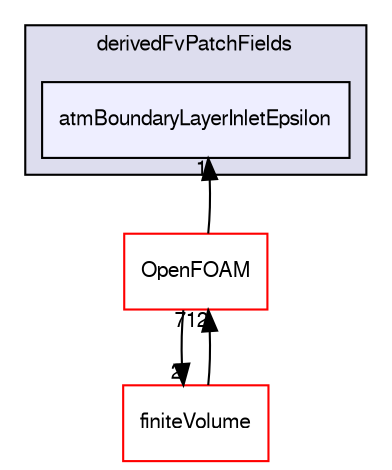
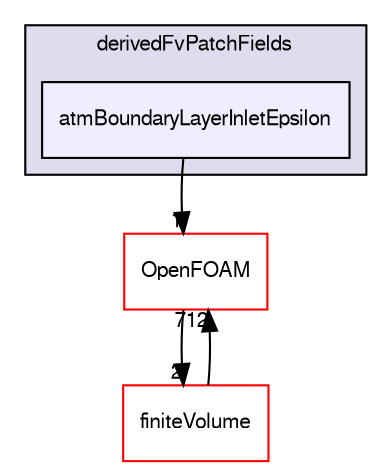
edge "OpenFOAM" -> "atmBoundaryLayerInletEpsilon": reversed
